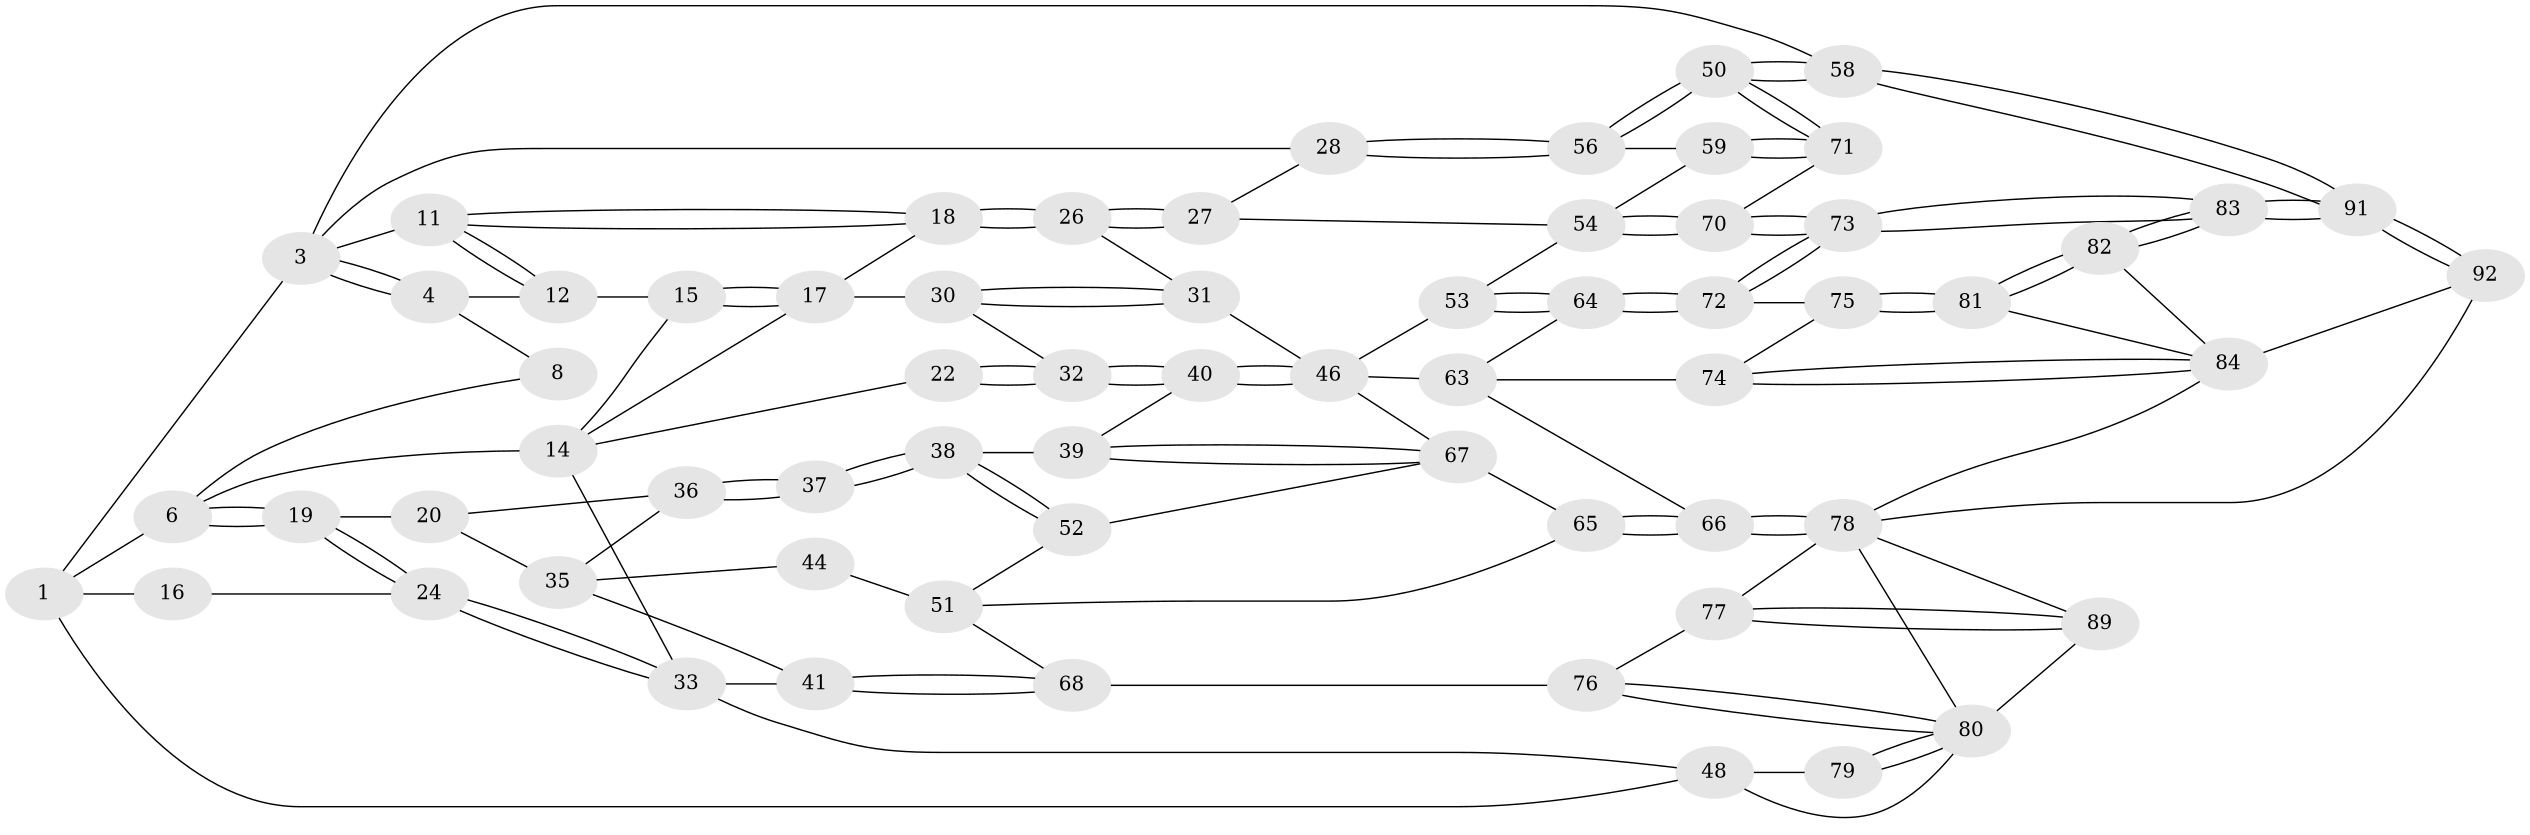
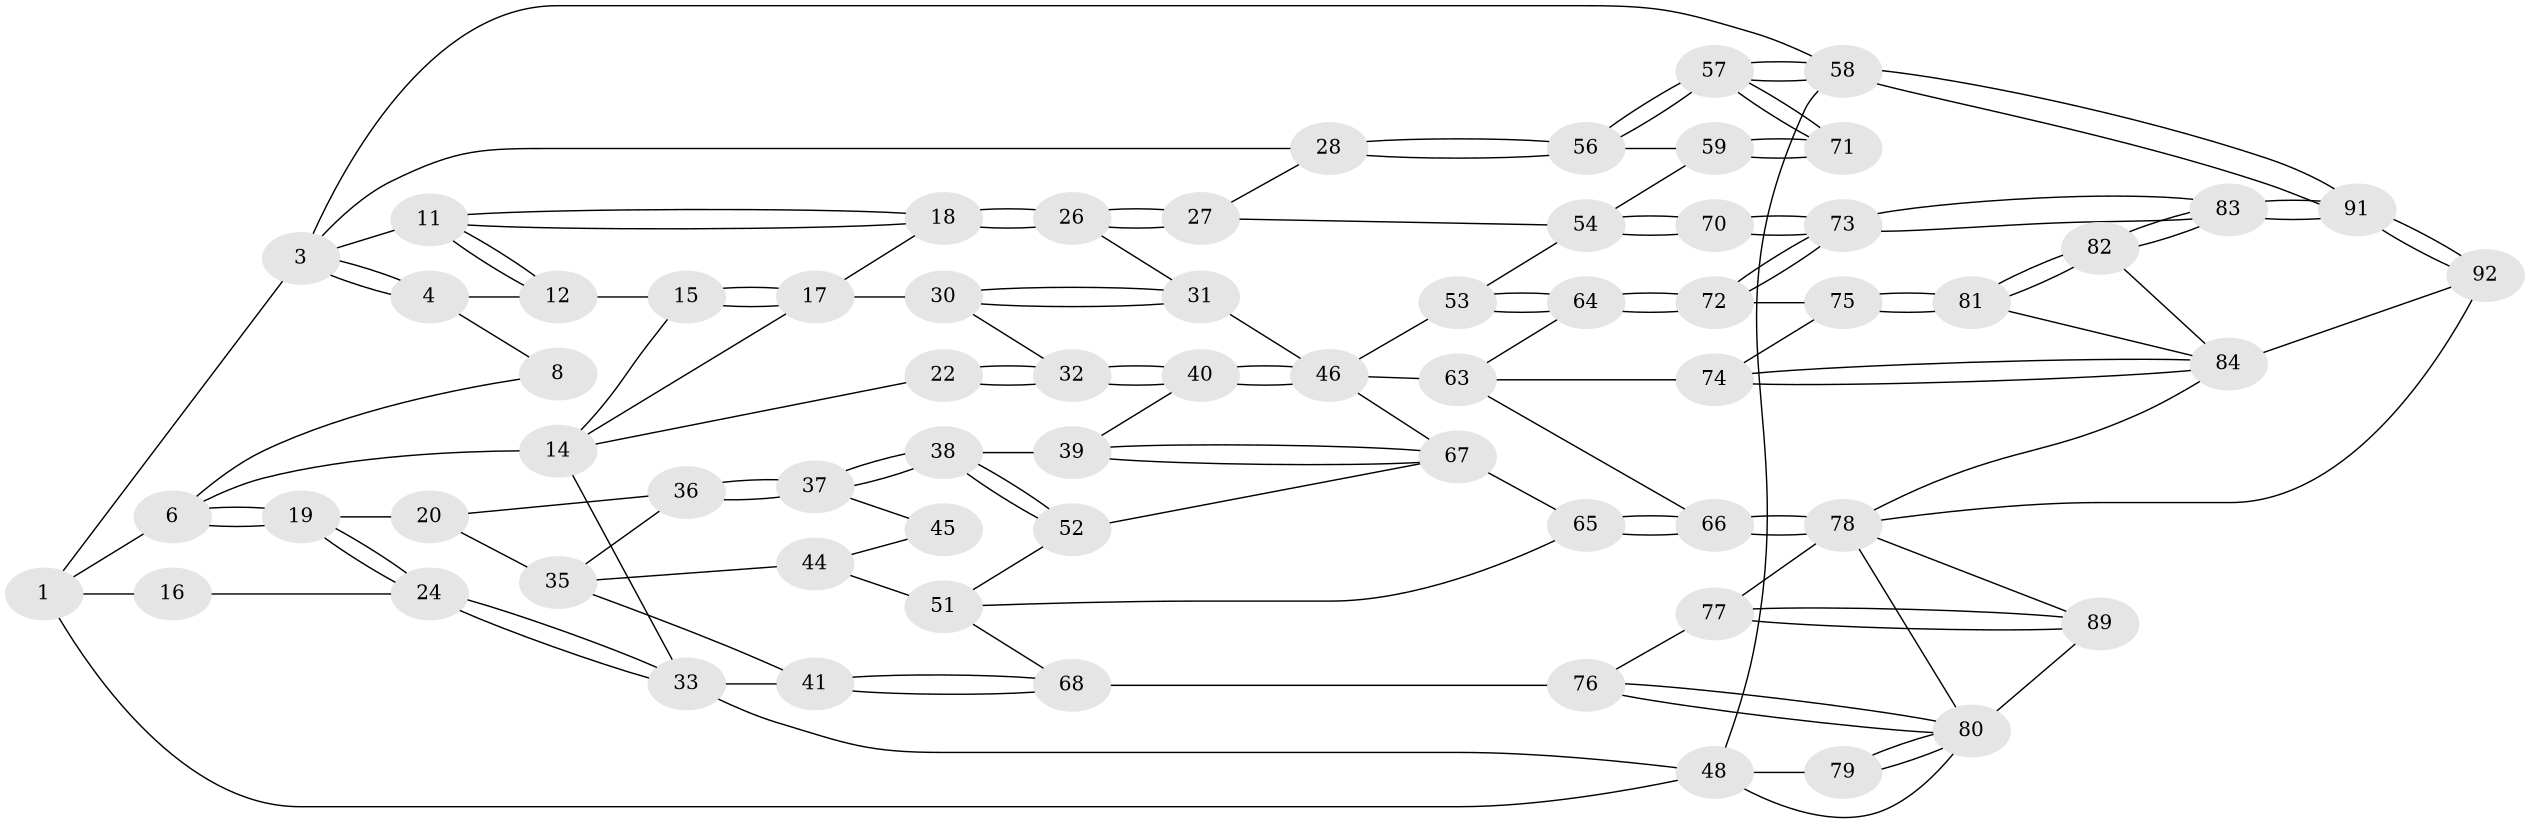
node "50": label "50" -> "57"
edge "71" -- "70": removed
edge "58" -- "48": added
node "45": added
